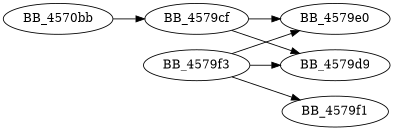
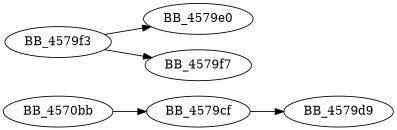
edge "BB_4579cf" -> "BB_4579e0": removed
edge "BB_4579f3" -> "BB_4579d9": removed
node "BB_4579f1": label "BB_4579f1" -> "BB_4579f7"
